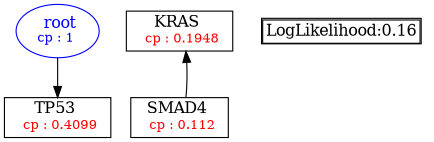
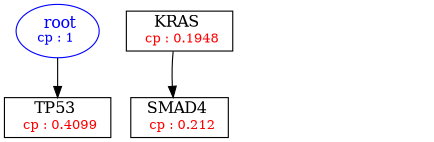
node "LogLikelihood:0.16": removed
edge "SMAD4" -> "KRAS": reversed
node "SMAD4": text "cp : 0.112" -> "cp : 0.212"
